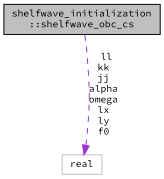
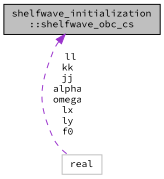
edge "shelfwave_initialization ::shelfwave_obc_cs" -> "real": reversed
